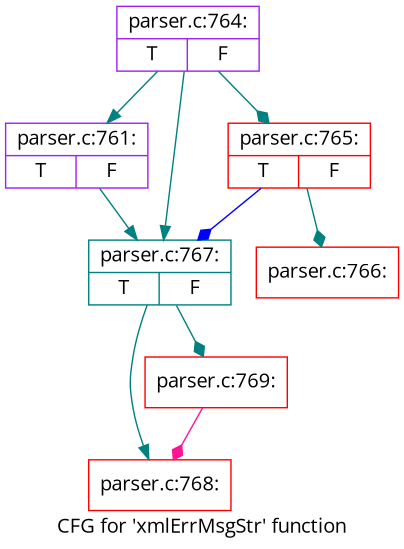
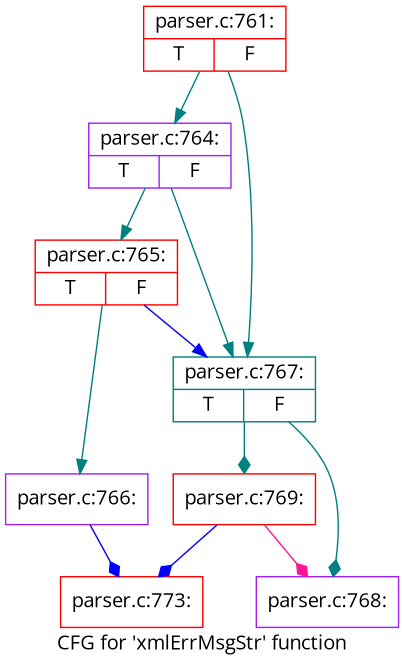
edge "parser.c:764:" -> "parser.c:765:": arrowhead diamond -> normal
edge "parser.c:764:" -> "parser.c:761:": reversed
node "parser.c:761:": color purple -> red
edge "parser.c:765:" -> "parser.c:767:": arrowhead diamond -> normal
edge "parser.c:765:" -> "parser.c:766:": arrowhead diamond -> normal
node "parser.c:766:": color red -> purple
edge "parser.c:767:" -> "parser.c:768:": arrowhead normal -> diamond
node "parser.c:768:": color red -> purple
node "parser.c:773:": added
